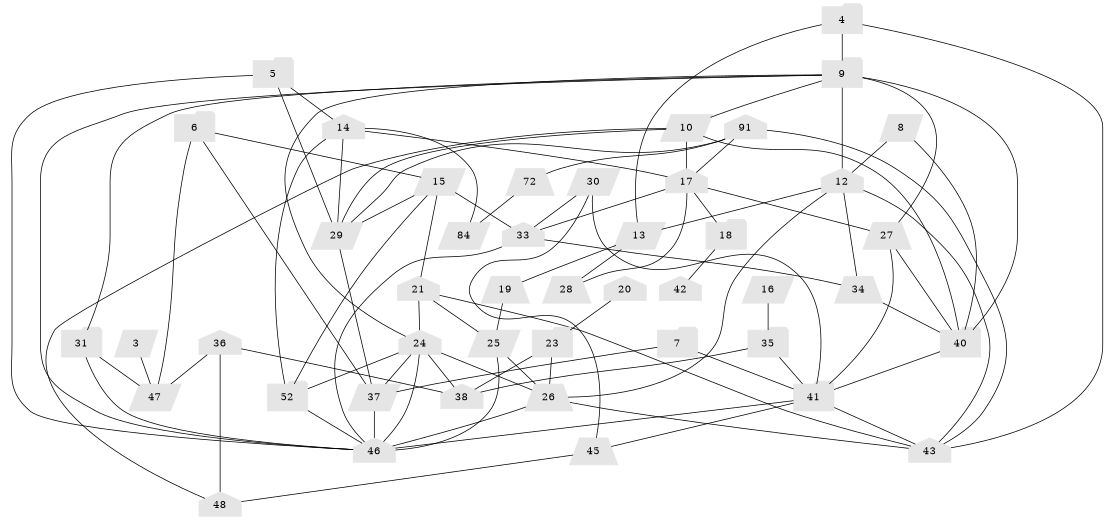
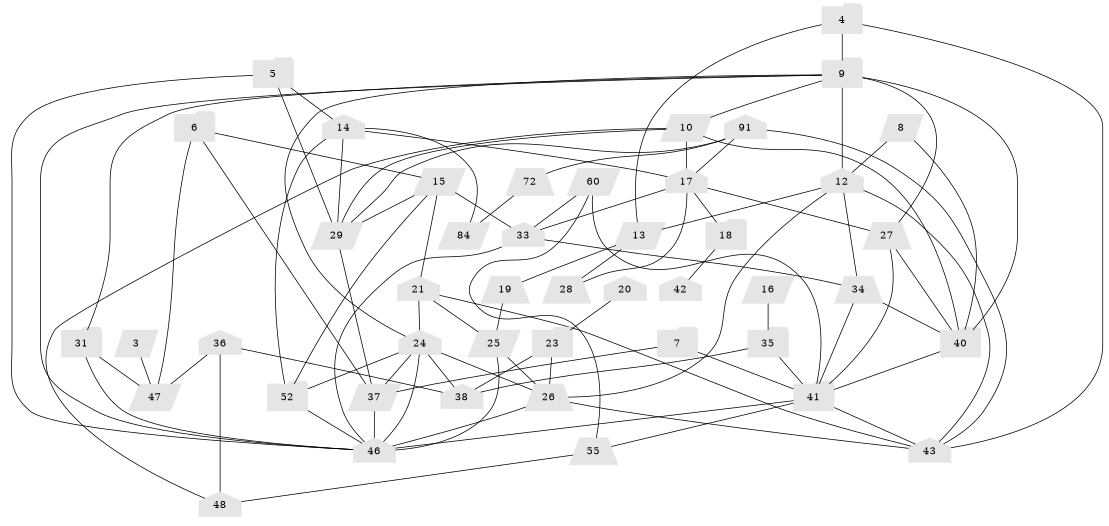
node "30": label "30" -> "60"
edge "34" -- "41": added
node "45": label "45" -> "55"
